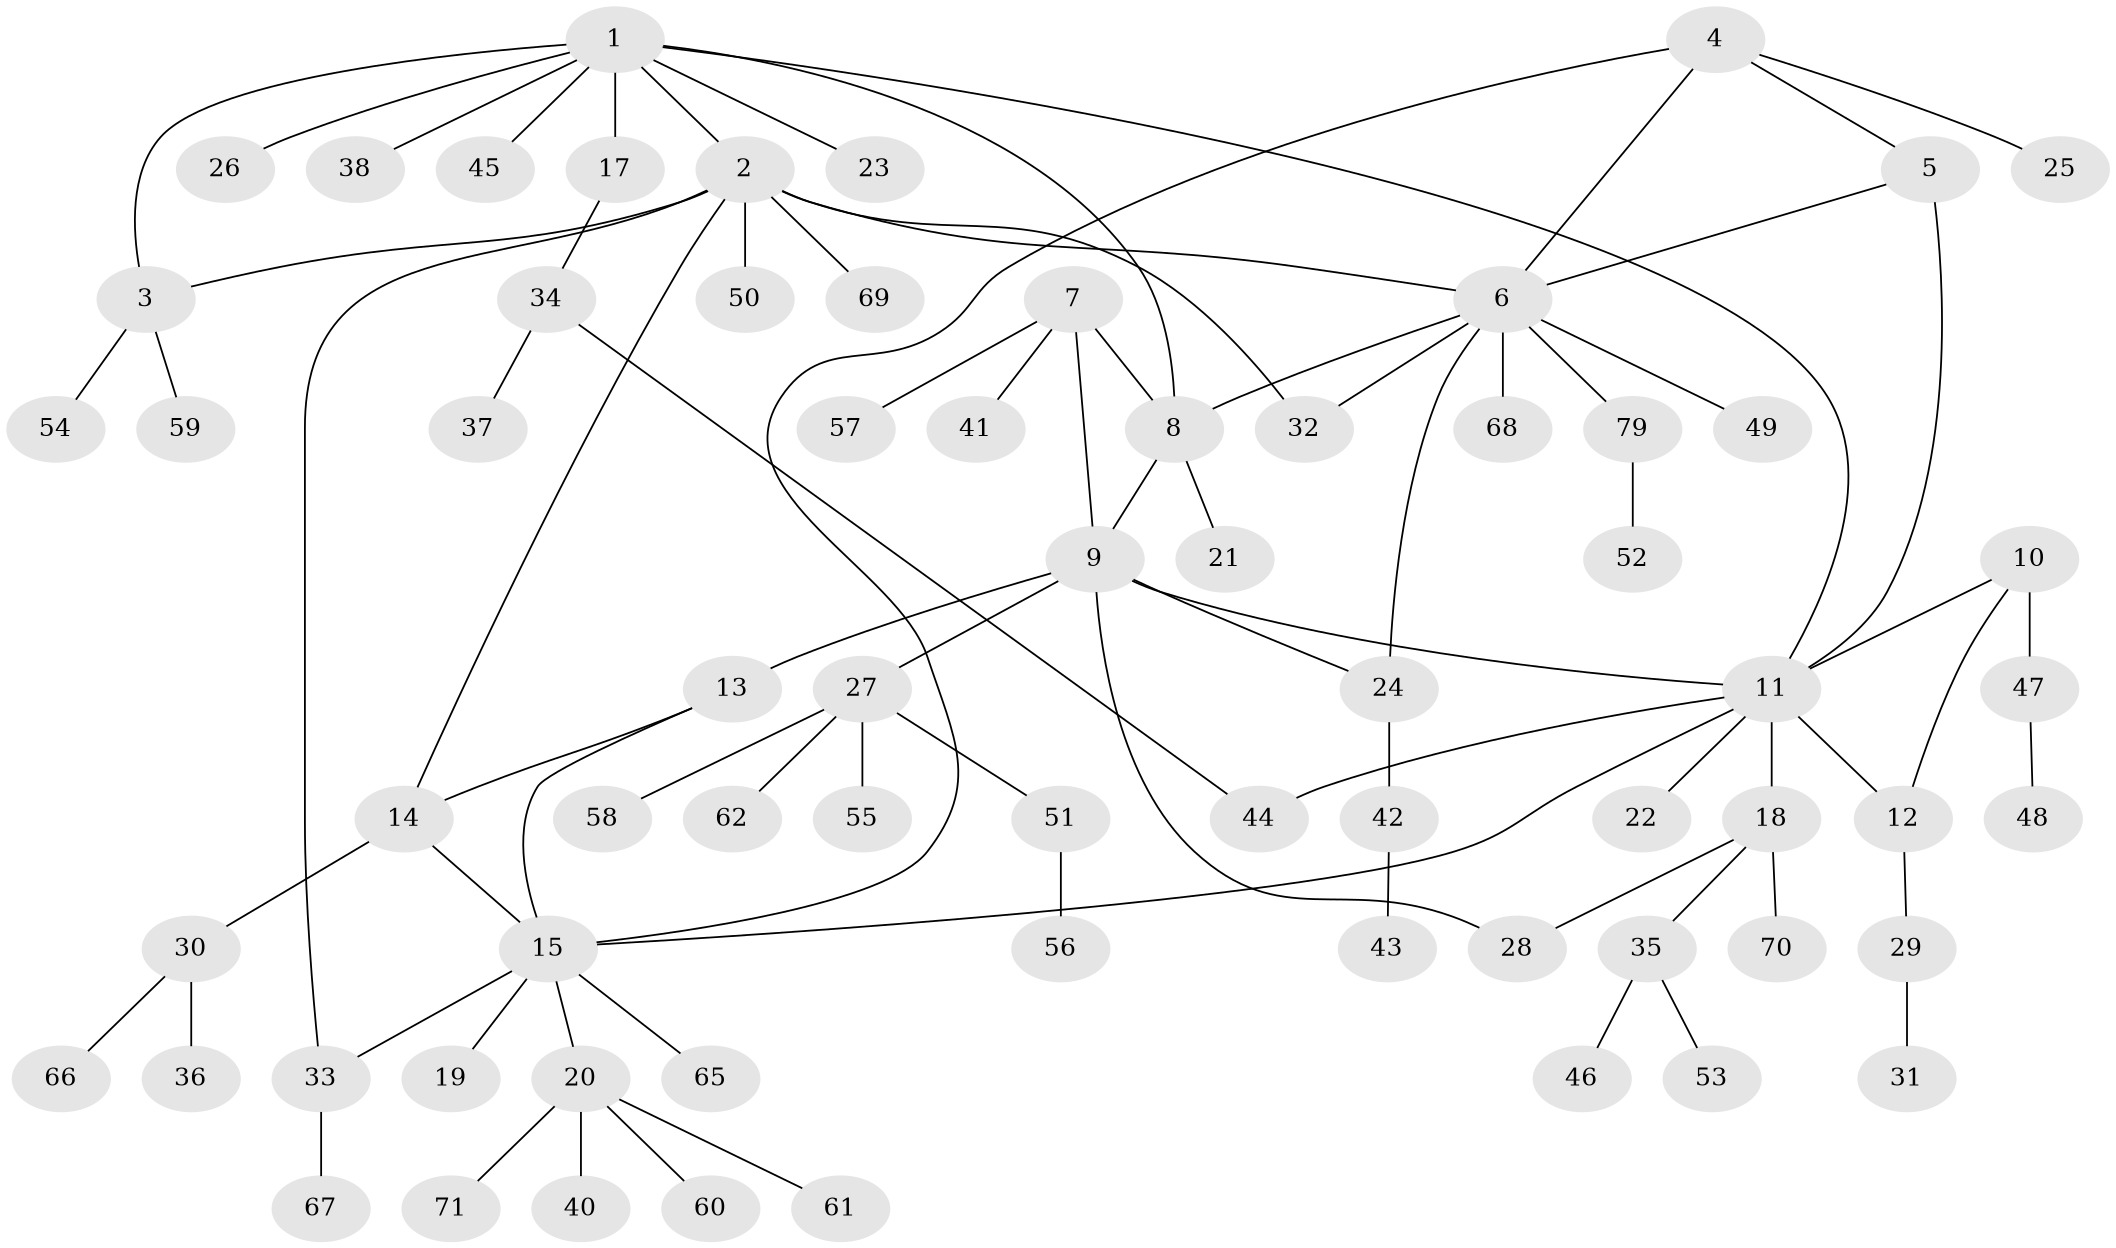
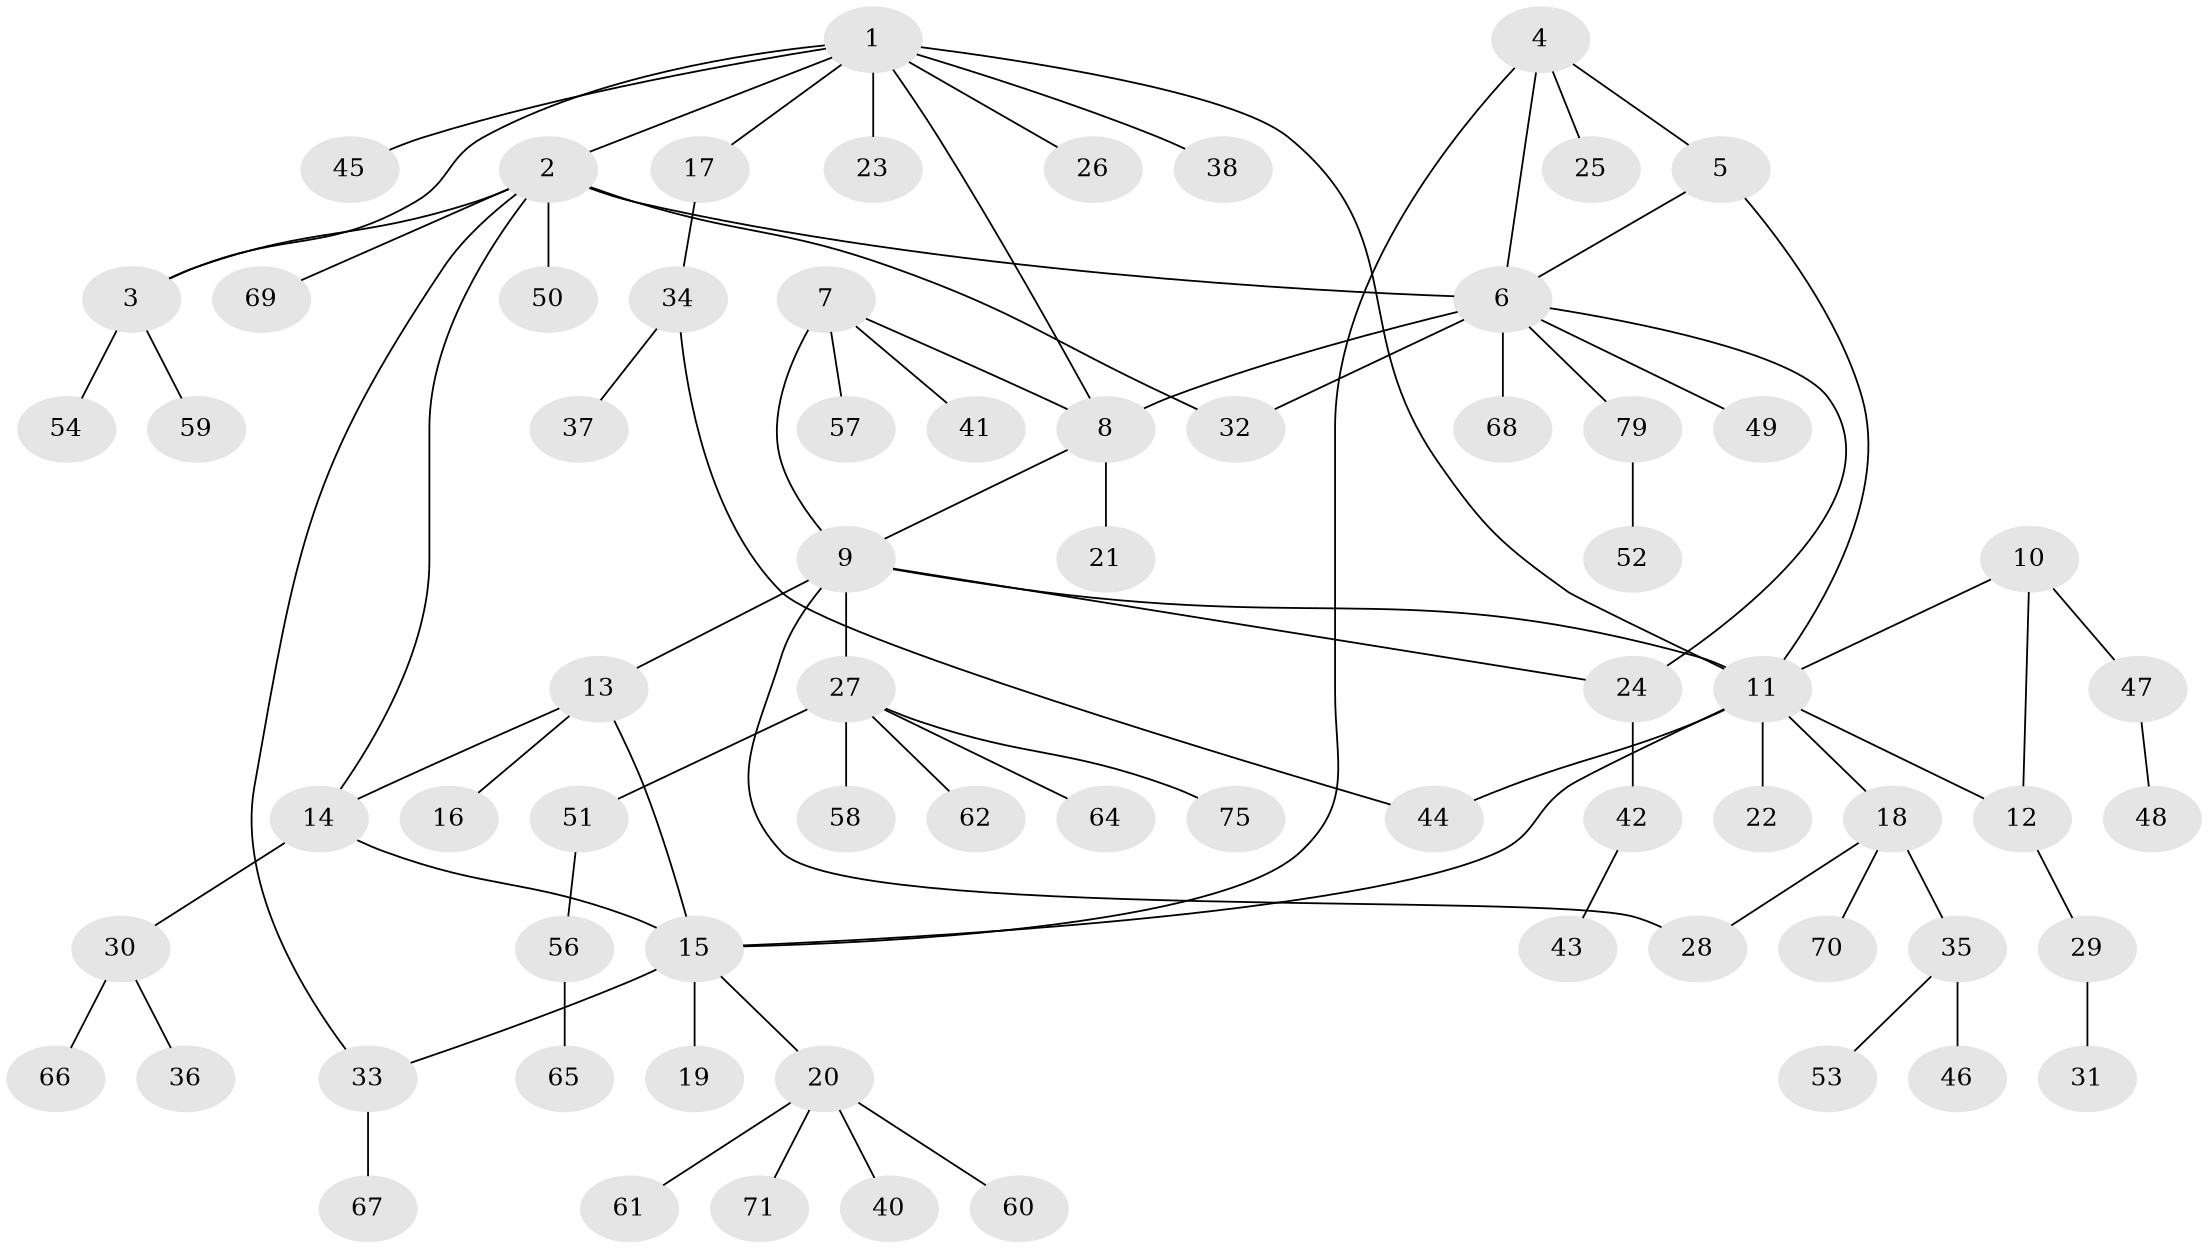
node "16": added
node "55": label "55" -> "75"
node "64": added
edge "15" -- "65": now "56" -- "65"
